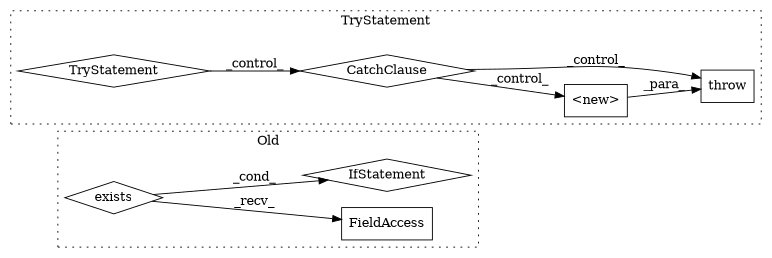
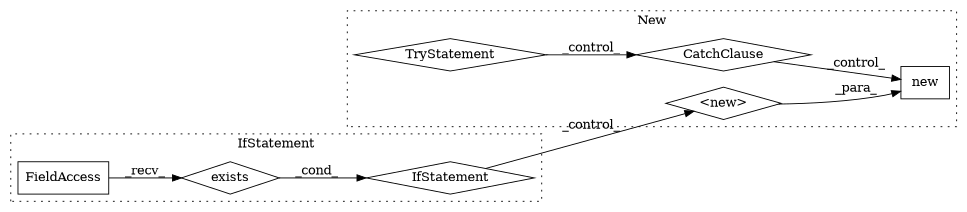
cluster "TryStatement": label "TryStatement" -> "New"
edge "CatchClause" -> "<new>": now "IfStatement" -> "<new>"
node "throw": label "throw" -> "new"
node "<new>": shape box -> diamond
cluster "Old": label "Old" -> "IfStatement"
edge "exists" -> "FieldAccess": reversed
